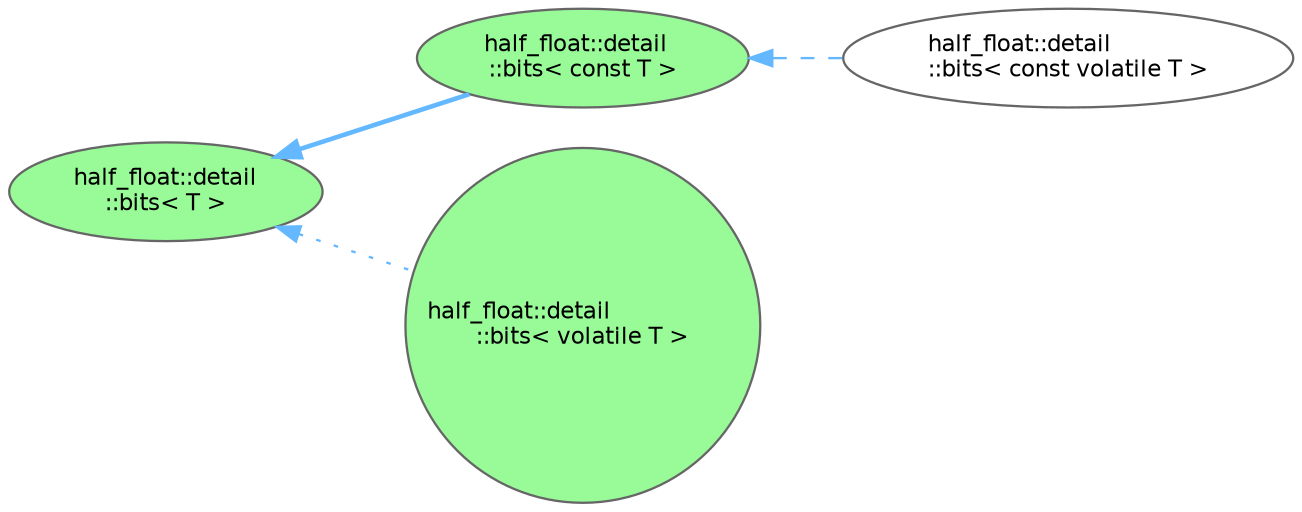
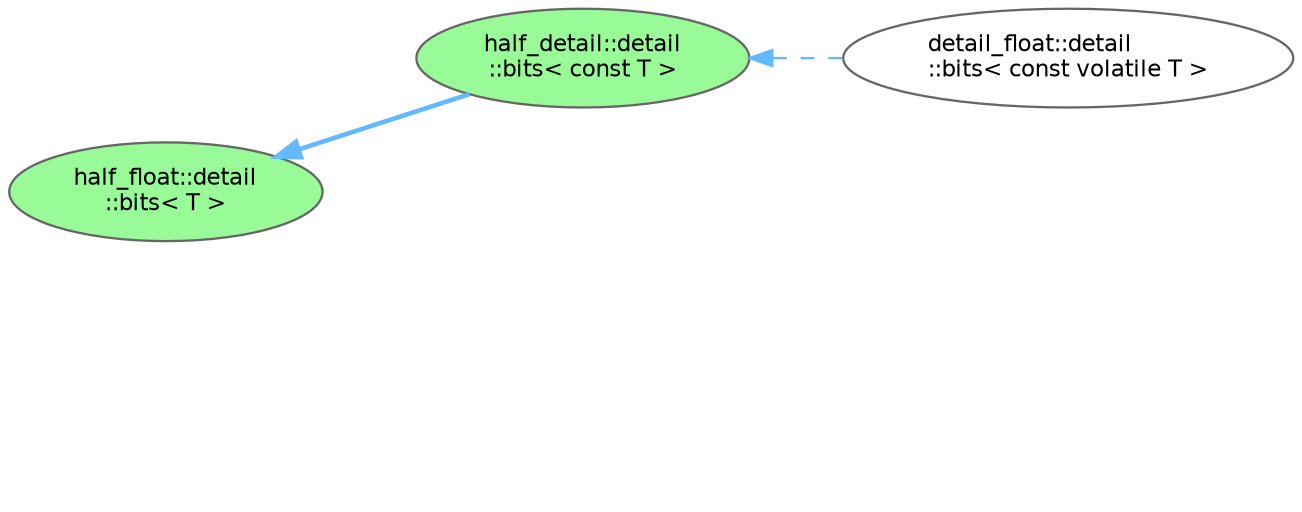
node "half_float::detail ::bits< const T >": label "half_float::detail ::bits< const T >" -> "half_detail::detail ::bits< const T >"
node "half_float::detail ::bits< const volatile T >": label "half_float::detail ::bits< const volatile T >" -> "detail_float::detail ::bits< const volatile T >"
node "half_float::detail ::bits< volatile T >": removed
